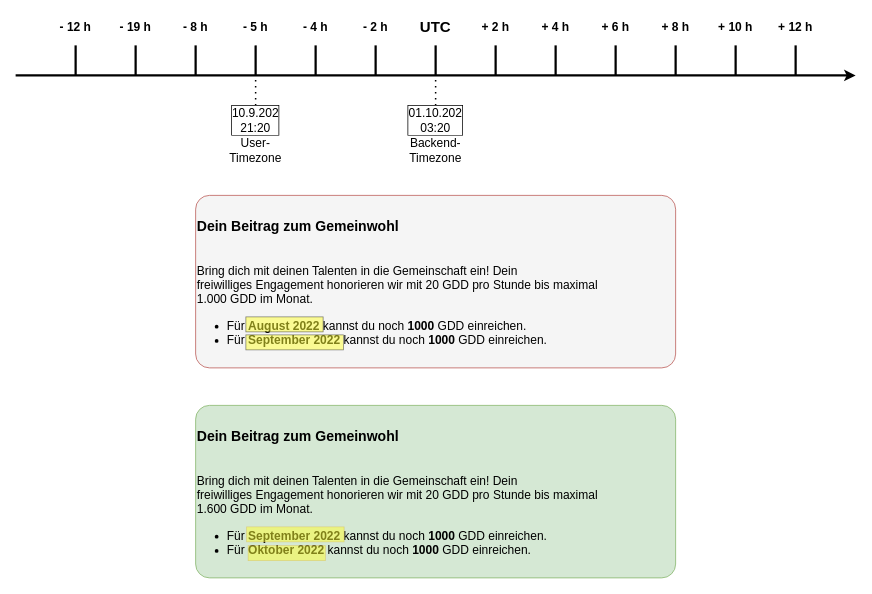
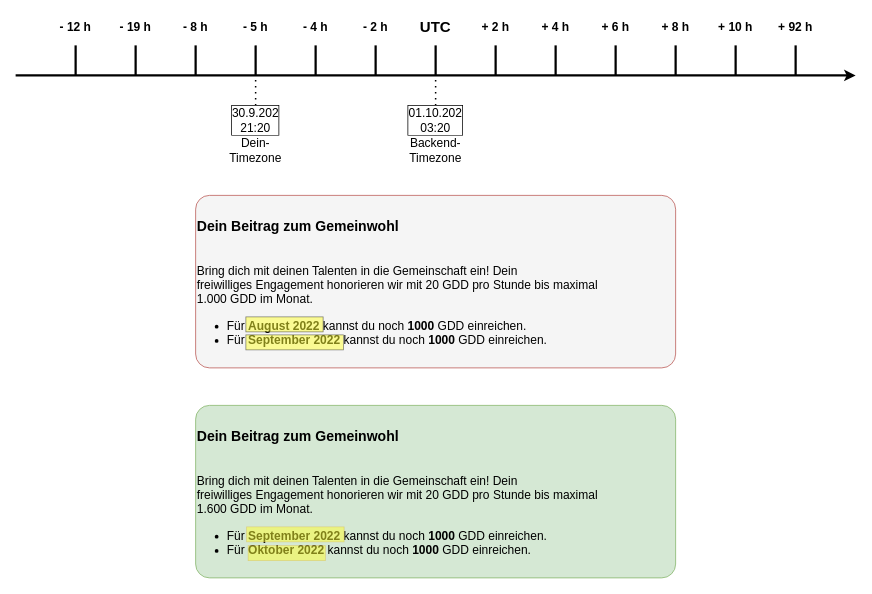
node "+ 12 h": label "+ 12 h" -> "+ 92 h"
node "10.9.20221:20": label "10.9.20221:20" -> "30.9.20221:20"
node "User-Timezone": label "User-Timezone" -> "Dein-Timezone"
